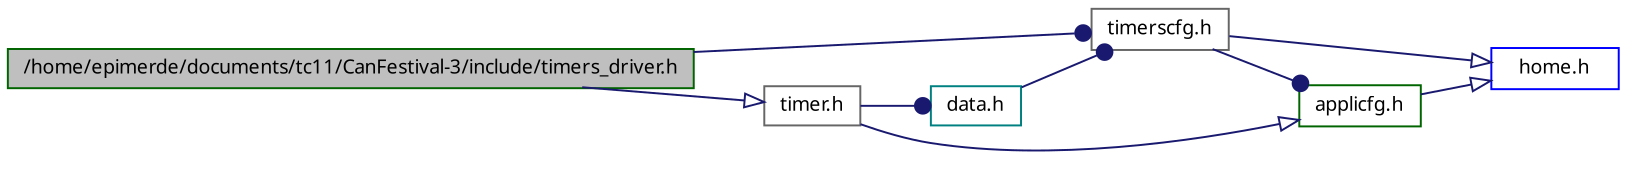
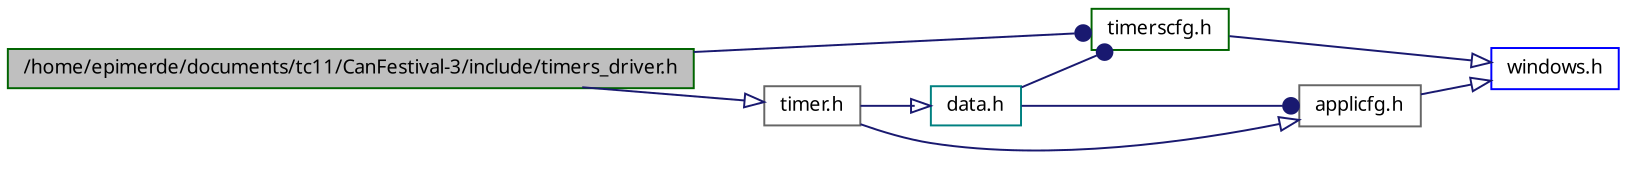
node "timerscfg.h": color gray40 -> darkgreen
edge "timerscfg.h" -> "applicfg.h": now "data.h" -> "applicfg.h"
node "home.h": label "home.h" -> "windows.h"
edge "timer.h" -> "data.h": arrowhead dot -> onormal
node "applicfg.h": color darkgreen -> gray40
